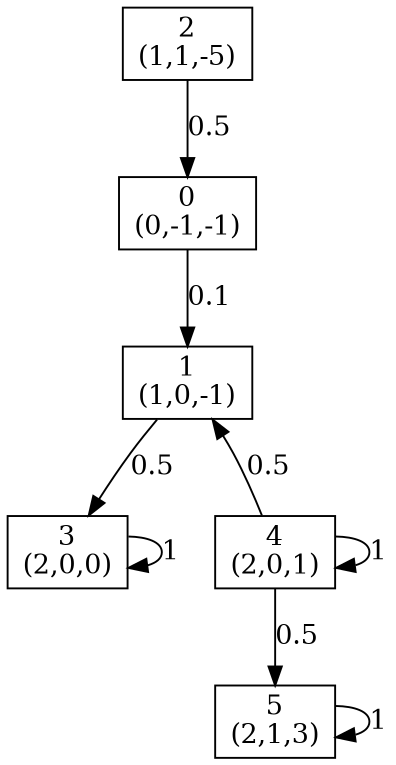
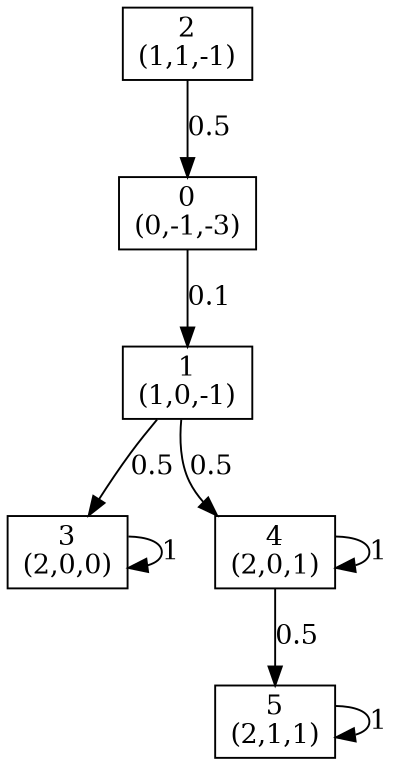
node "2 (1,1,-5)": label "2 (1,1,-5)" -> "2 (1,1,-1)"
node "0 (0,-1,-1)": label "0 (0,-1,-1)" -> "0 (0,-1,-3)"
edge "4 (2,0,1)" -> "1 (1,0,-1)": reversed
node "5 (2,1,3)": label "5 (2,1,3)" -> "5 (2,1,1)"
